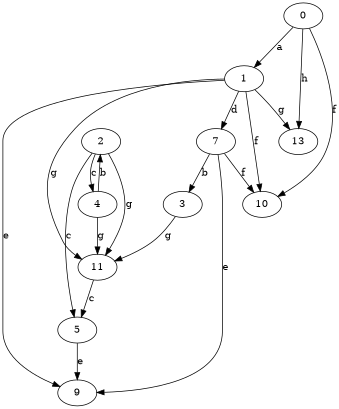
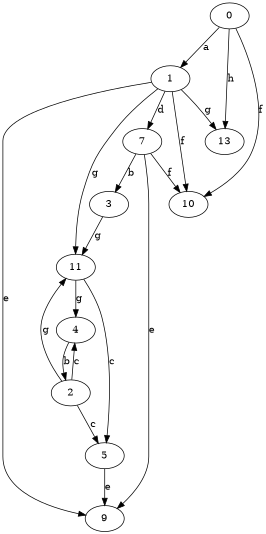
edge "4" -> "11": reversed
